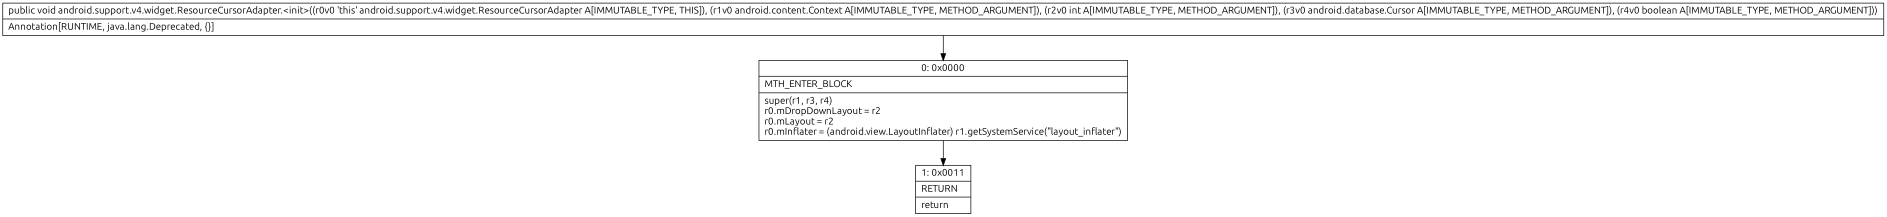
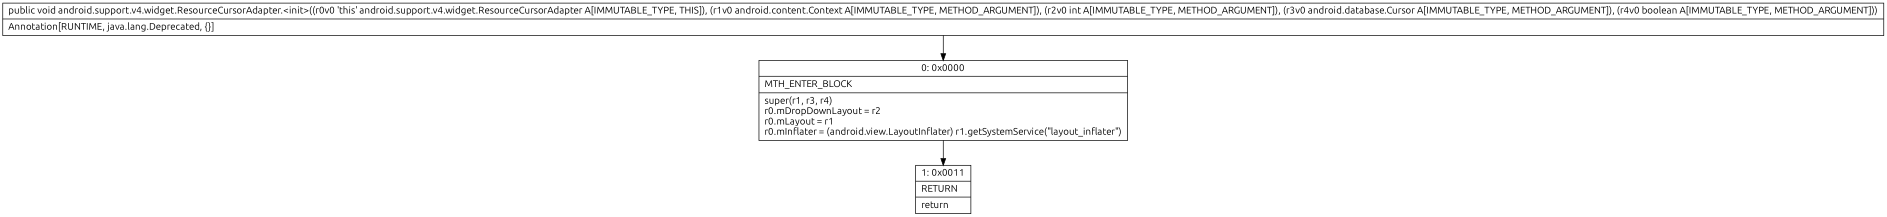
node "0: 0x0000": text "r0.mLayout = r2" -> "r0.mLayout = r1"
